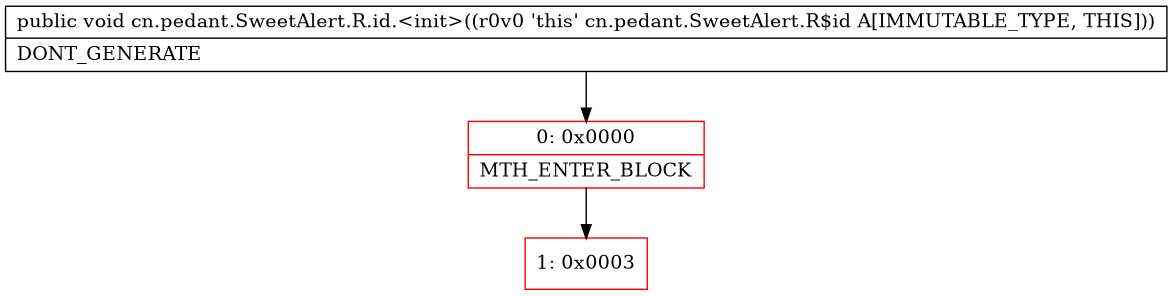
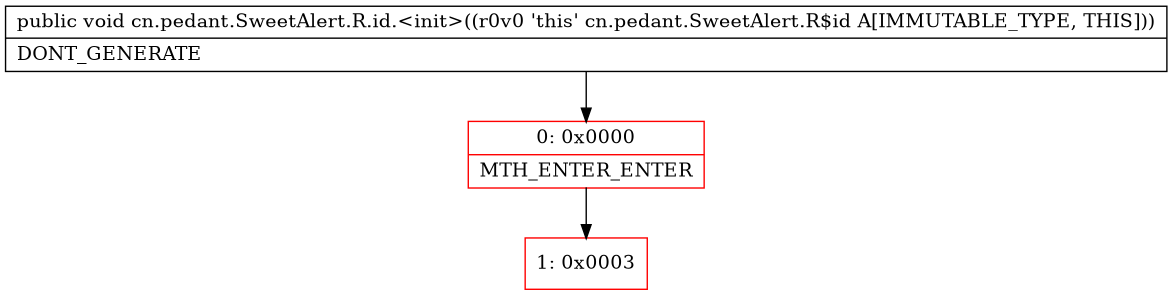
node "0: 0x0000": text "MTH_ENTER_BLOCK" -> "MTH_ENTER_ENTER"
